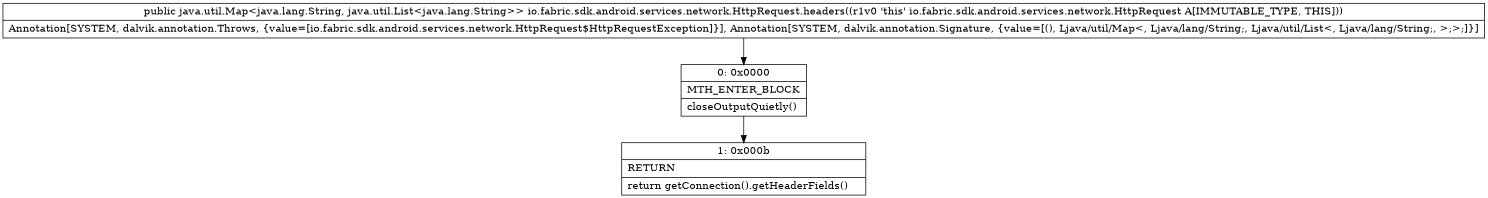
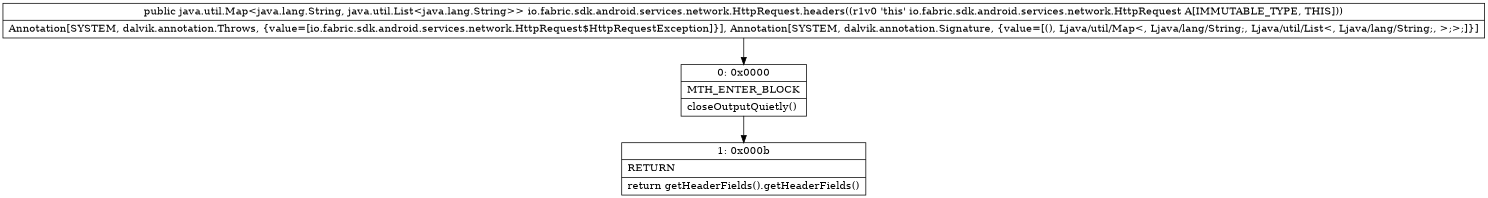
node "1: 0x000b": text "return getConnection().getHeaderFields()" -> "return getHeaderFields().getHeaderFields()"
